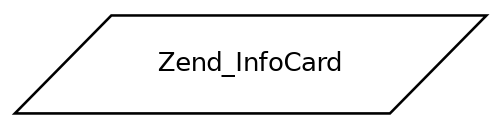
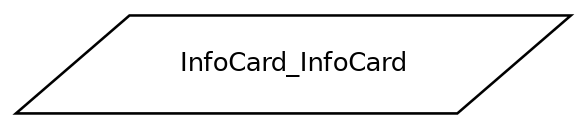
node "Zend_InfoCard": label "Zend_InfoCard" -> "InfoCard_InfoCard"
